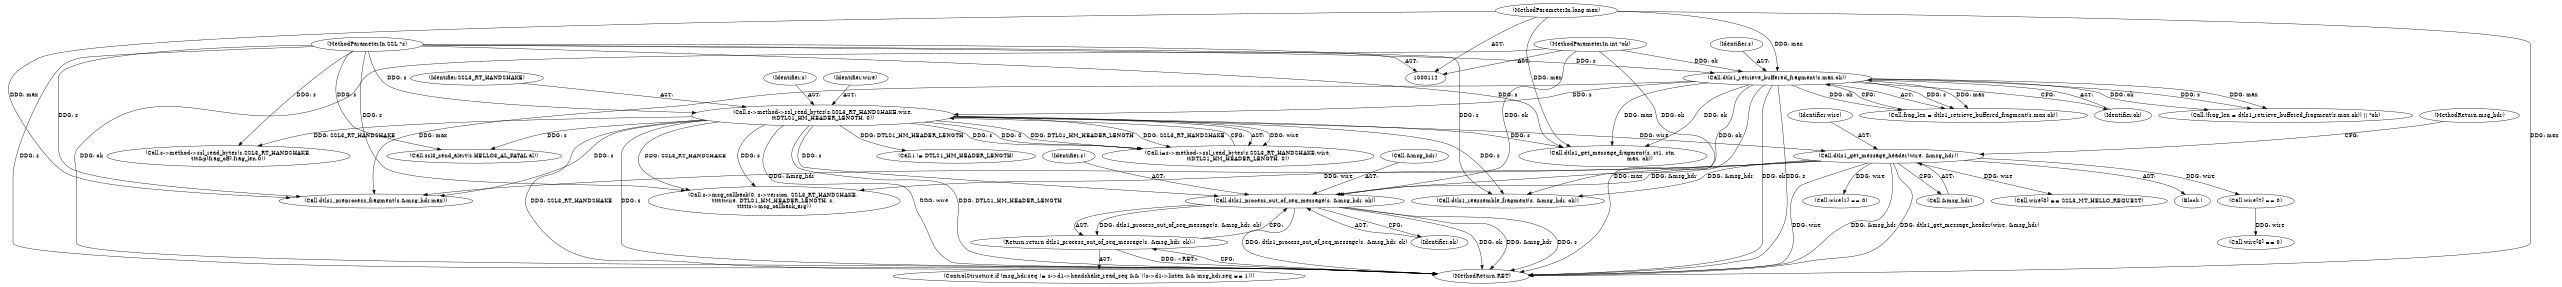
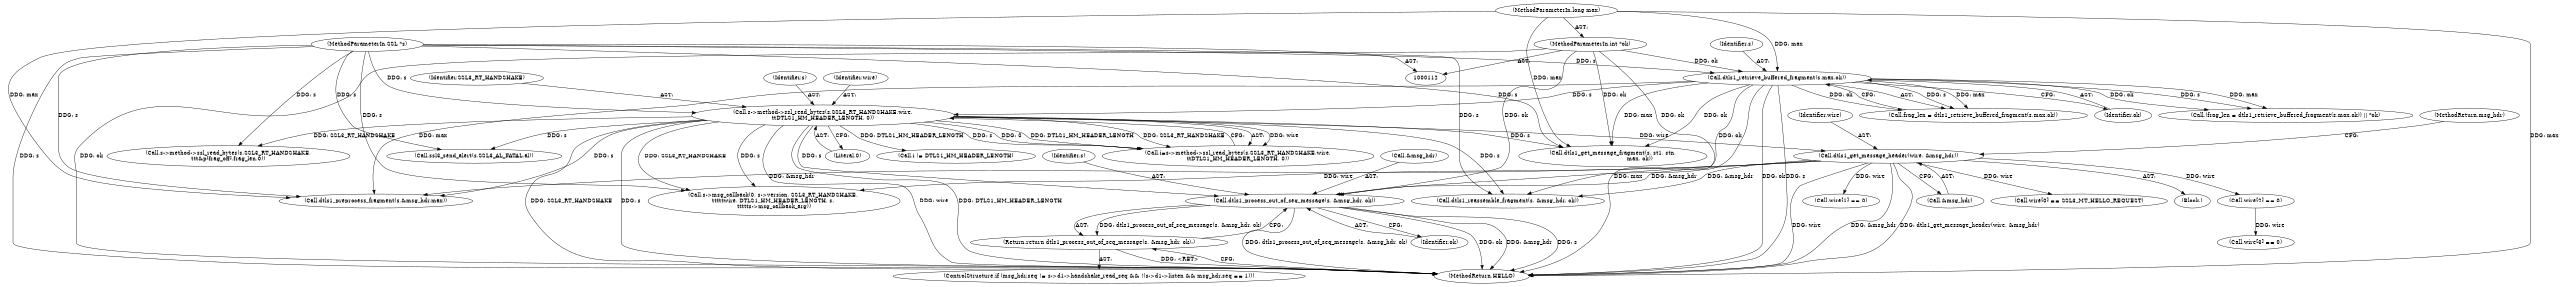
edge "(MethodParameterIn,long max)" -> "1000112": now "(MethodParameterIn,long max)" -> "(MethodParameterIn,int *ok)"
edge "(MethodParameterIn,int *ok)" -> "(Call,dtls1_get_message_fragment(s, st1, stn, max, ok))": added, label "DDG: ok"
node "(Call,ssl3_send_alert(s,HELLO3_AL_FATAL,al))": label "(Call,ssl3_send_alert(s,HELLO3_AL_FATAL,al))" -> "(Call,ssl3_send_alert(s,SSL3_AL_FATAL,al))"
node "(Literal,0)": added
node "(MethodReturn,RET)": label "(MethodReturn,RET)" -> "(MethodReturn,HELLO)"
